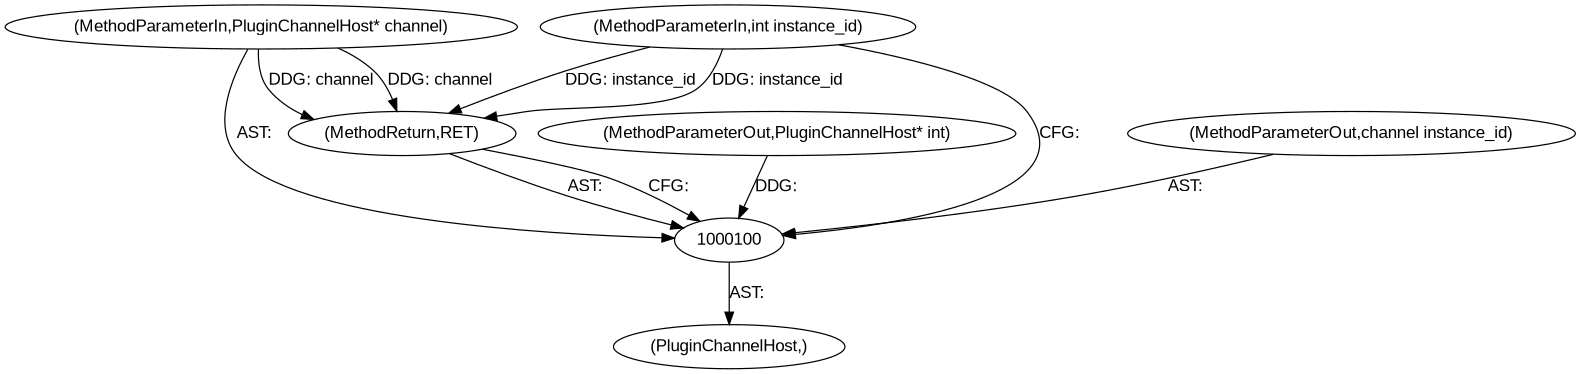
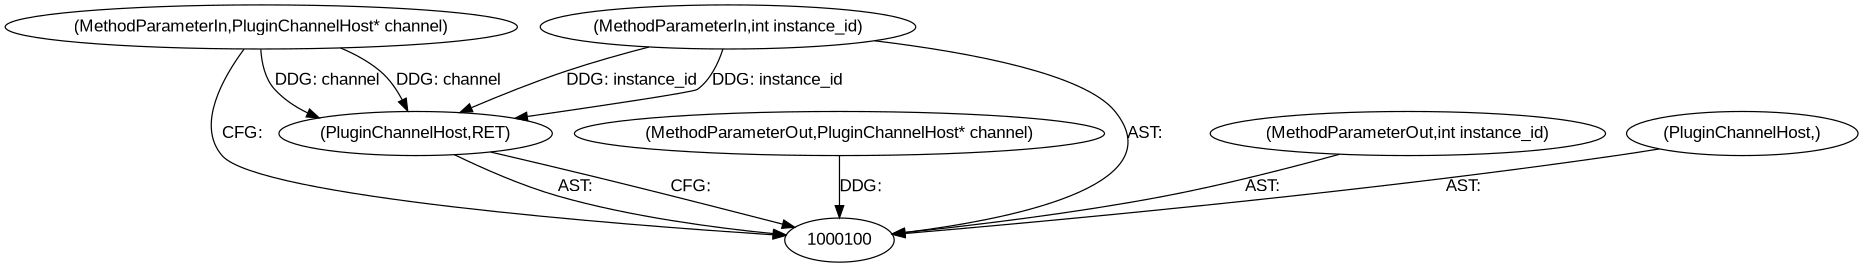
edge "(MethodParameterIn,PluginChannelHost* channel)" -> "1000100": label "AST: " -> "CFG: "
node "(MethodReturn,RET)": label "(MethodReturn,RET)" -> "(PluginChannelHost,RET)"
node "(MethodParameterOut,PluginChannelHost* int)": label "(MethodParameterOut,PluginChannelHost* int)" -> "(MethodParameterOut,PluginChannelHost* channel)"
edge "(MethodParameterIn,int instance_id)" -> "1000100": label "CFG: " -> "AST: "
node "(MethodParameterOut,channel instance_id)": label "(MethodParameterOut,channel instance_id)" -> "(MethodParameterOut,int instance_id)"
edge "1000100" -> "(PluginChannelHost,)": reversed
